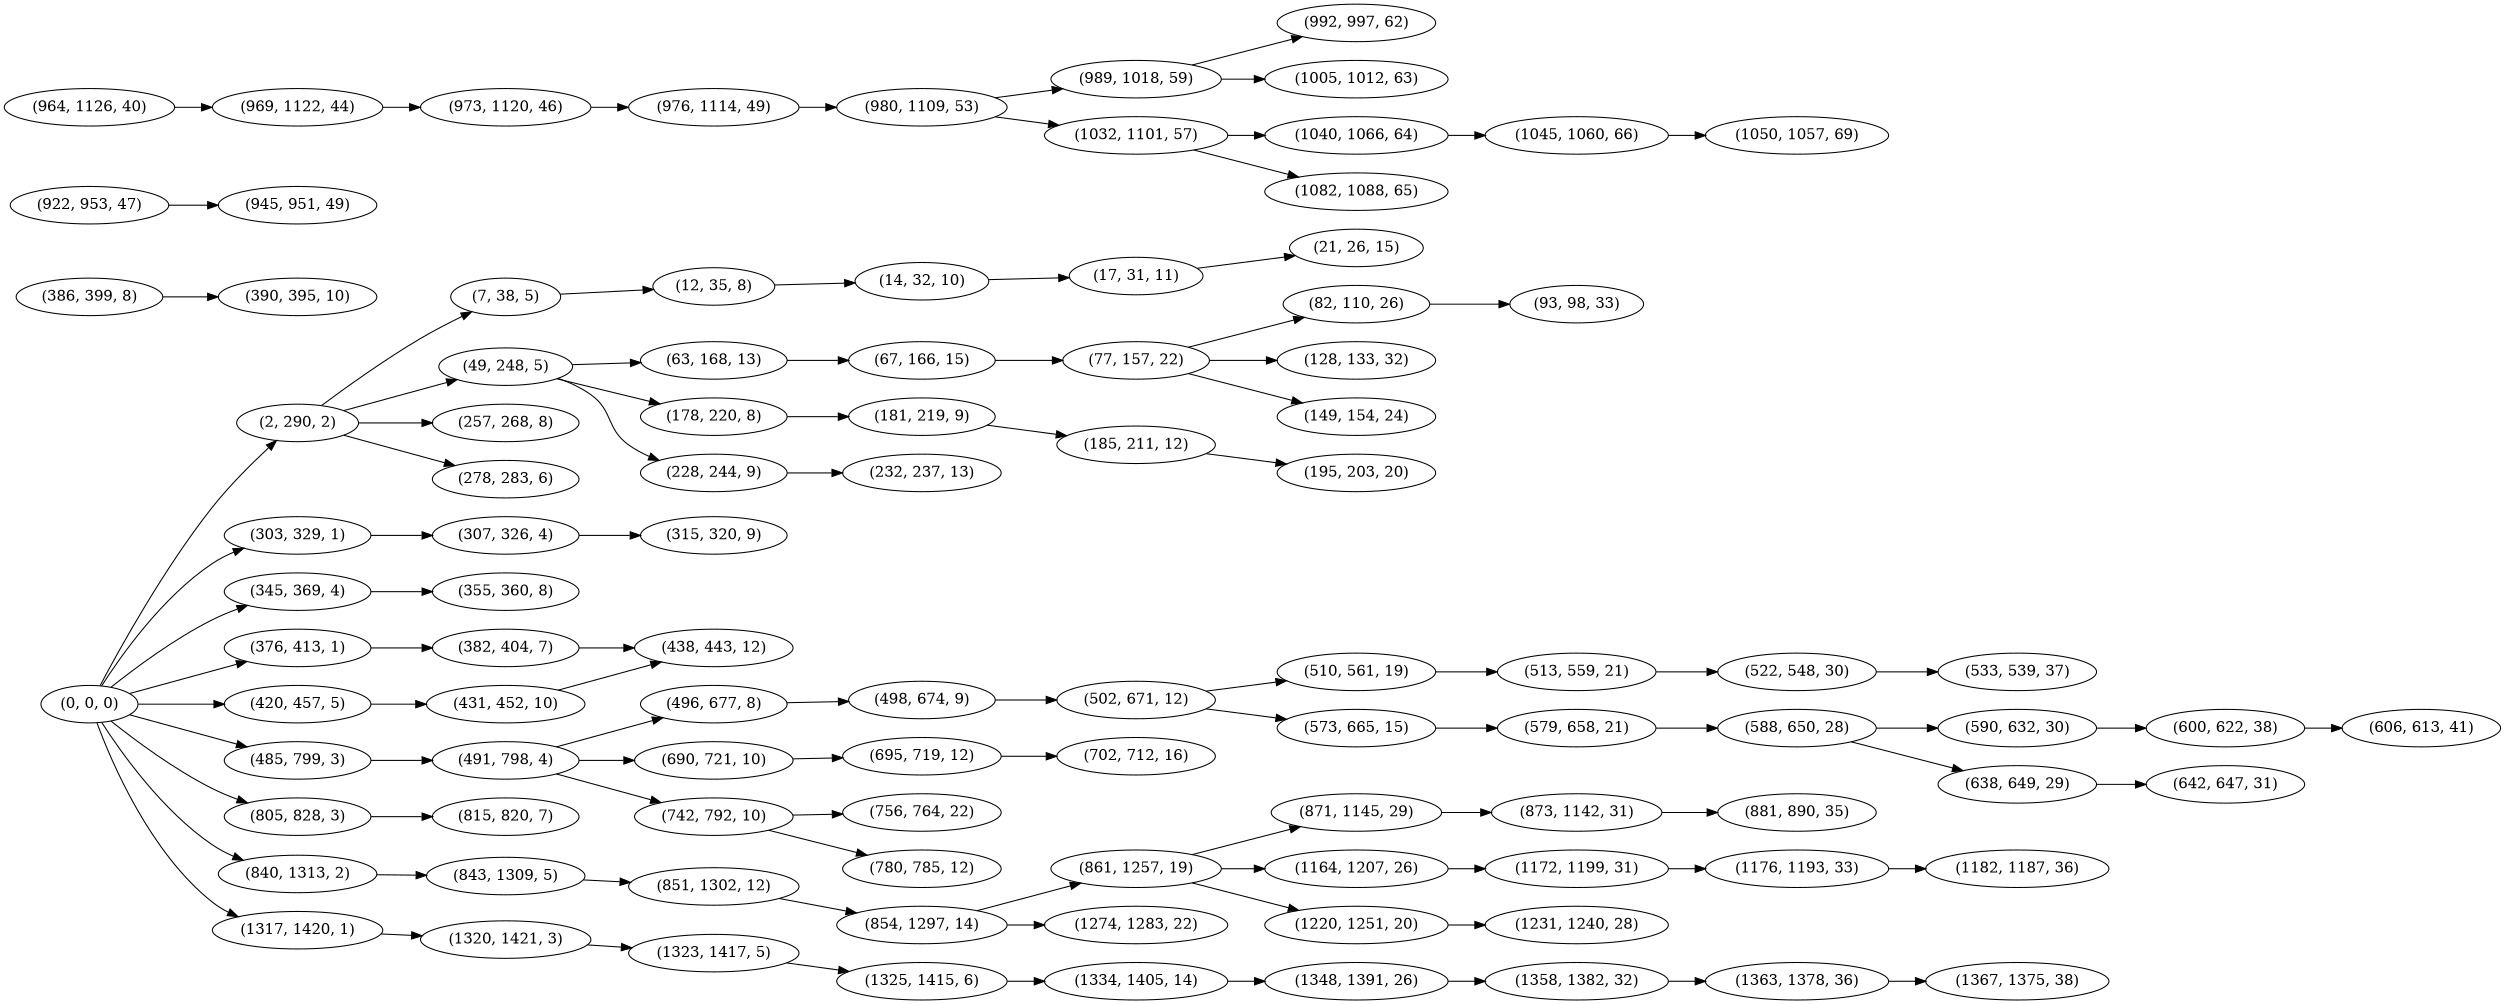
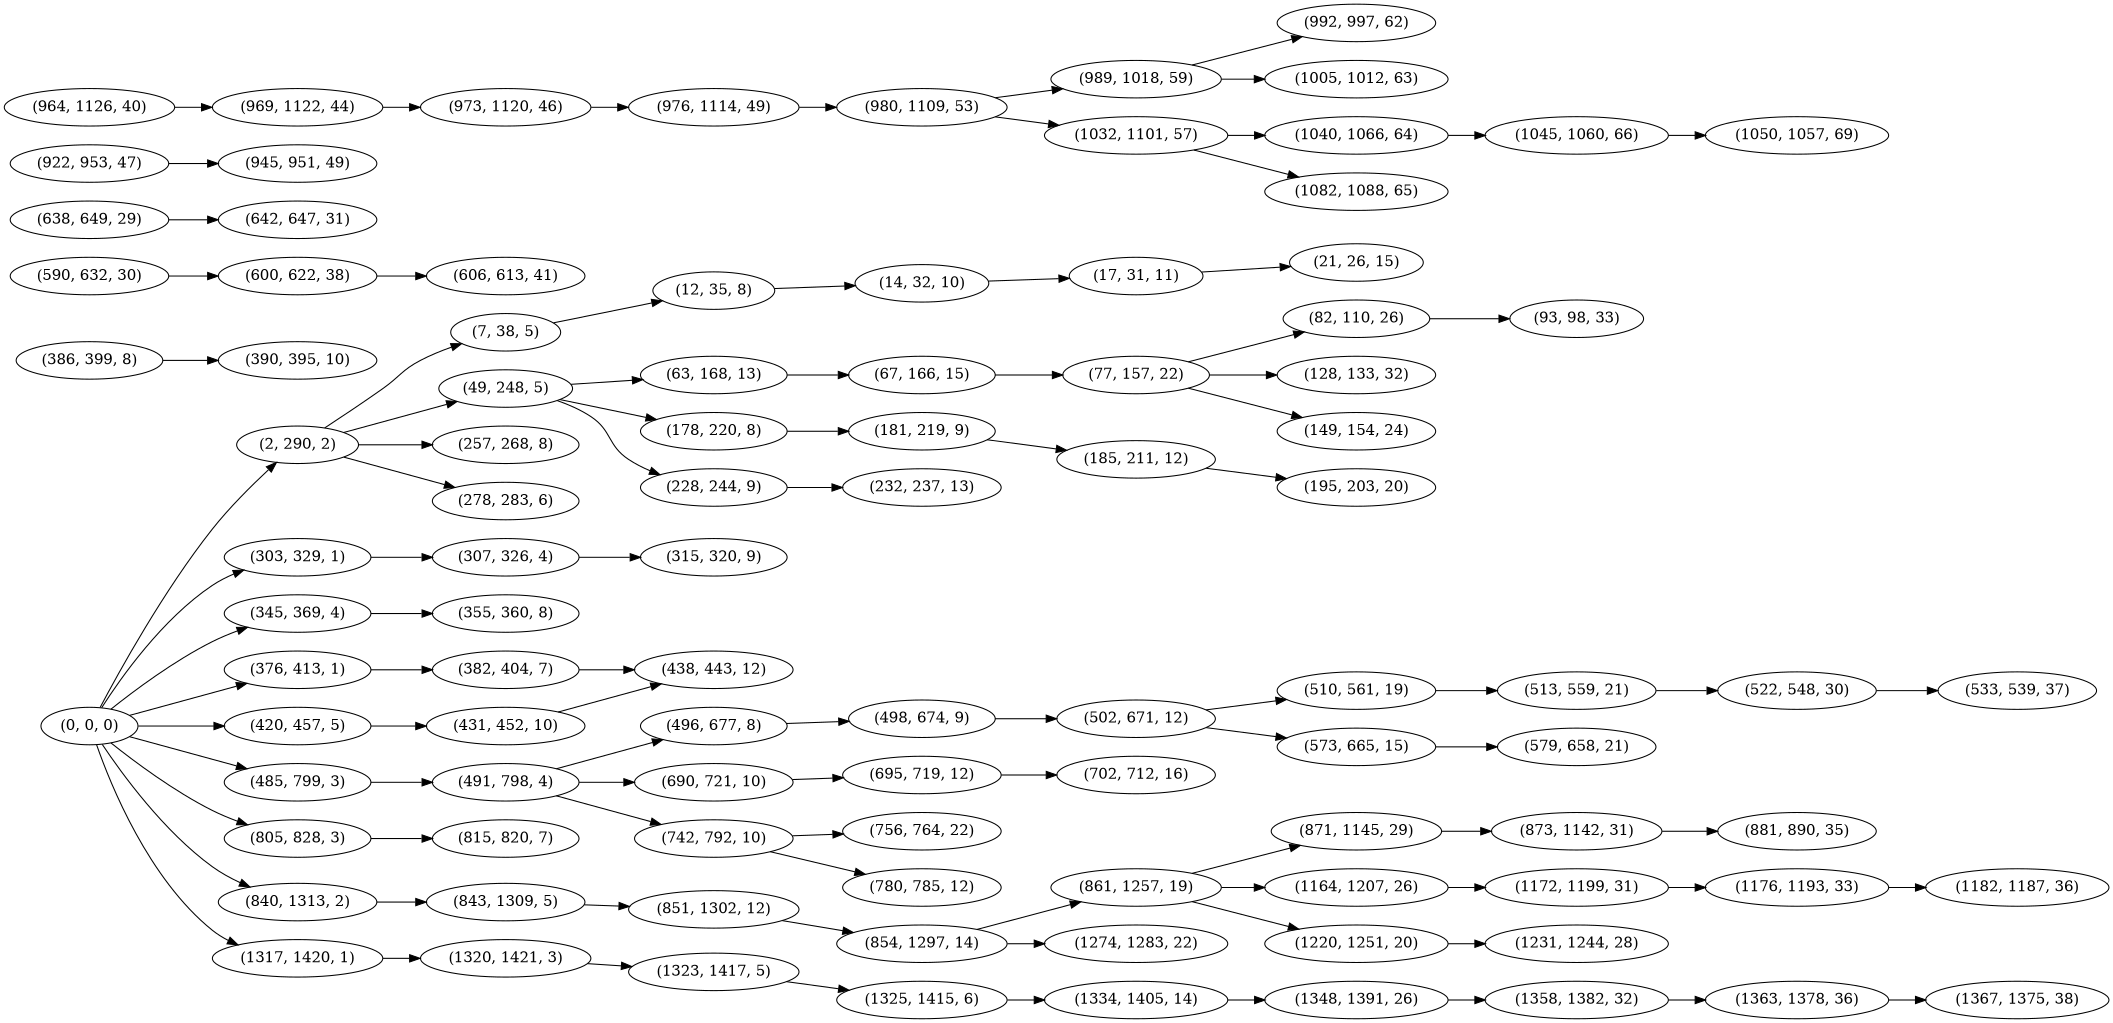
node "(588, 650, 28)": removed
node "(1231, 1240, 28)": label "(1231, 1240, 28)" -> "(1231, 1244, 28)"
